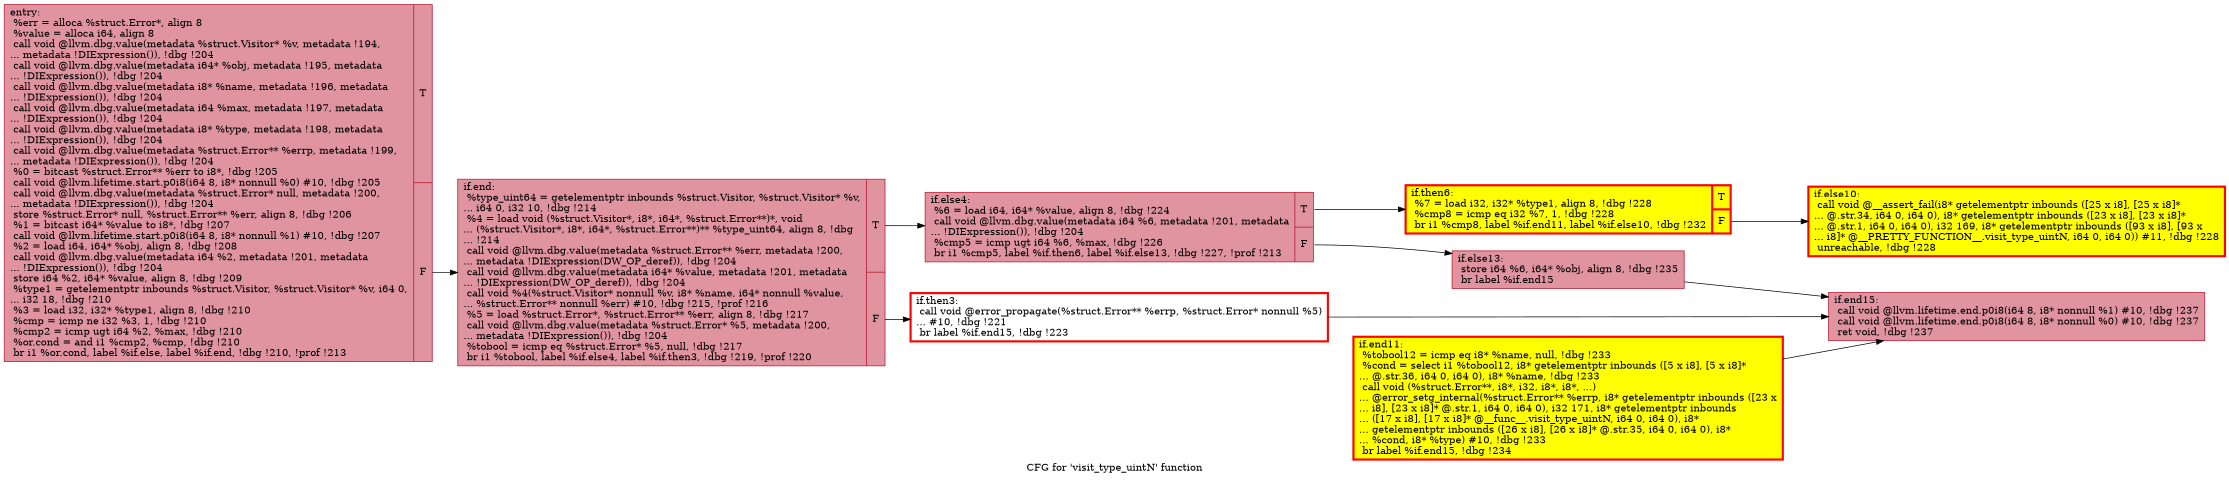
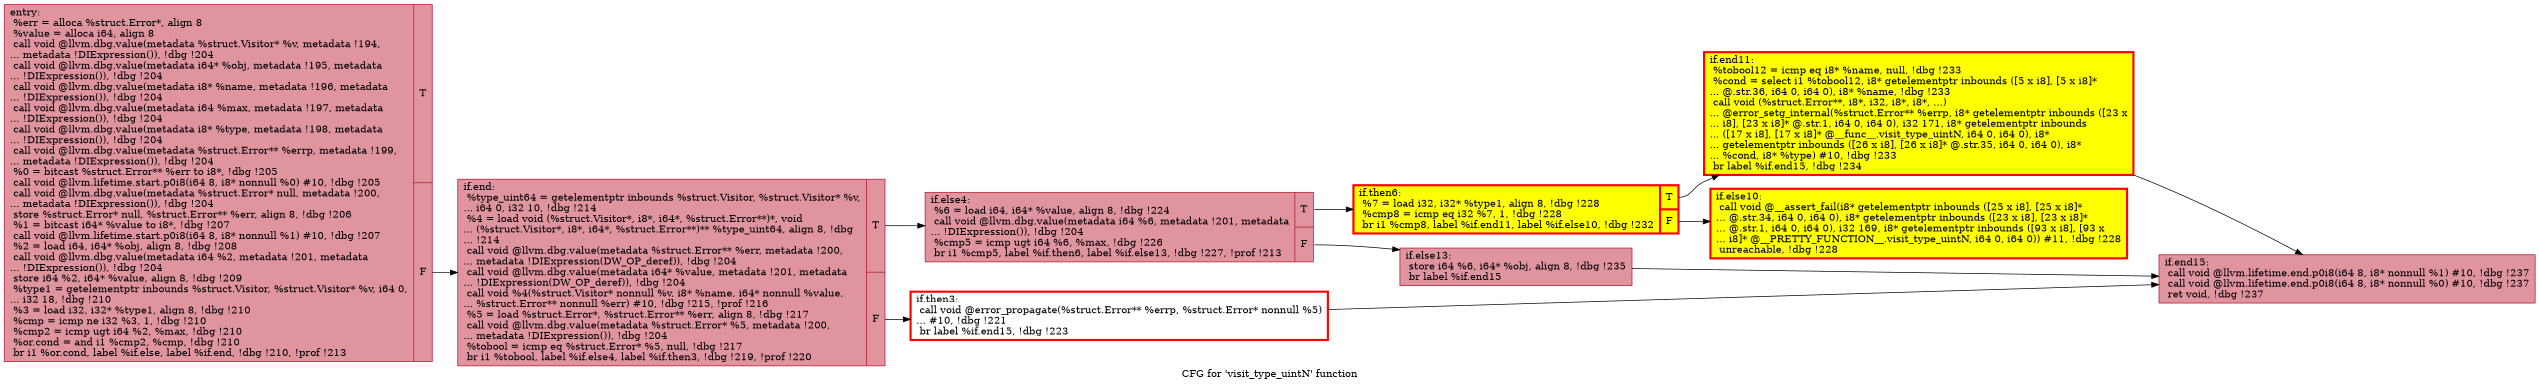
edge "if.then6:" -> "if.end11:": added
